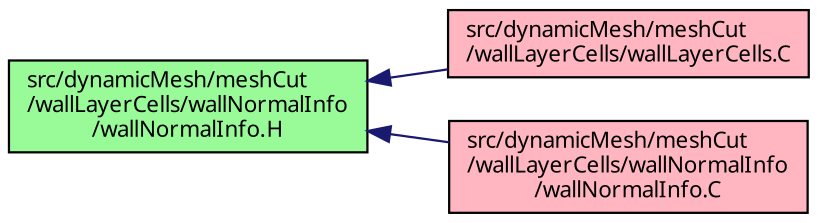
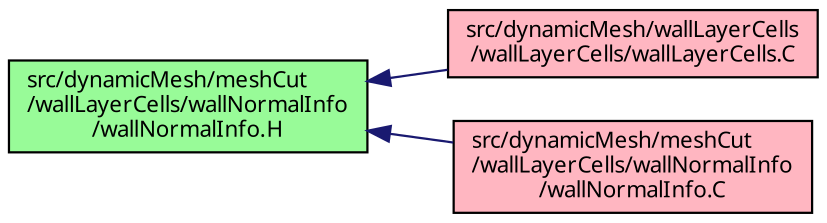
node "src/dynamicMesh/meshCut /wallLayerCells/wallLayerCells.C": label "src/dynamicMesh/meshCut /wallLayerCells/wallLayerCells.C" -> "src/dynamicMesh/wallLayerCells /wallLayerCells/wallLayerCells.C"
